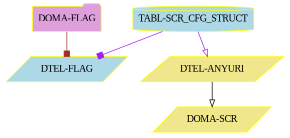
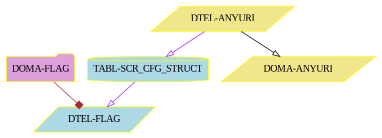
edge "TABL-SCR_CFG_STRUCT" -> "DTEL-ANYURI": reversed
edge "TABL-SCR_CFG_STRUCT" -> "DTEL-FLAG": arrowhead box -> onormal
node "DOMA-SCR": label "DOMA-SCR" -> "DOMA-ANYURI"
